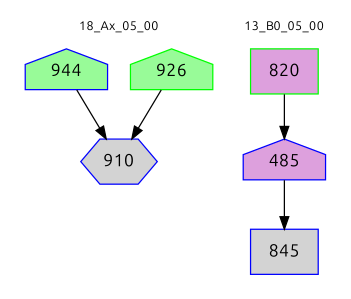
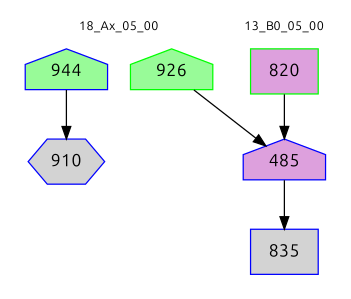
edge "926" -> "910": now "926" -> "485"
node "845": label "845" -> "835"
